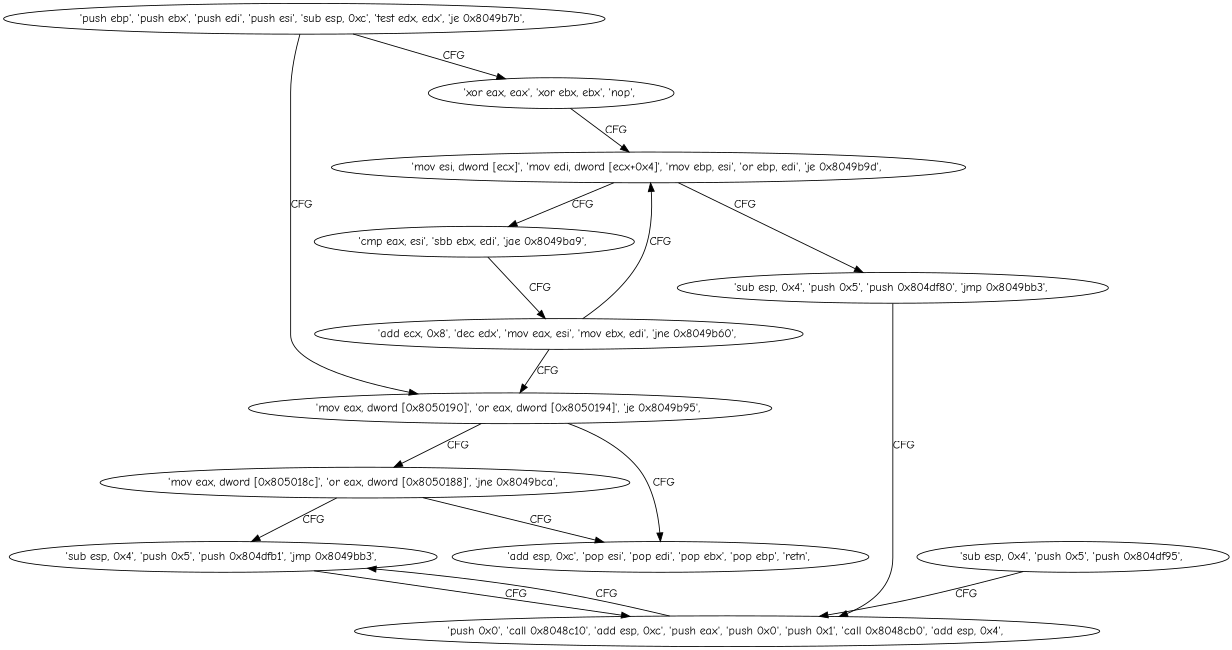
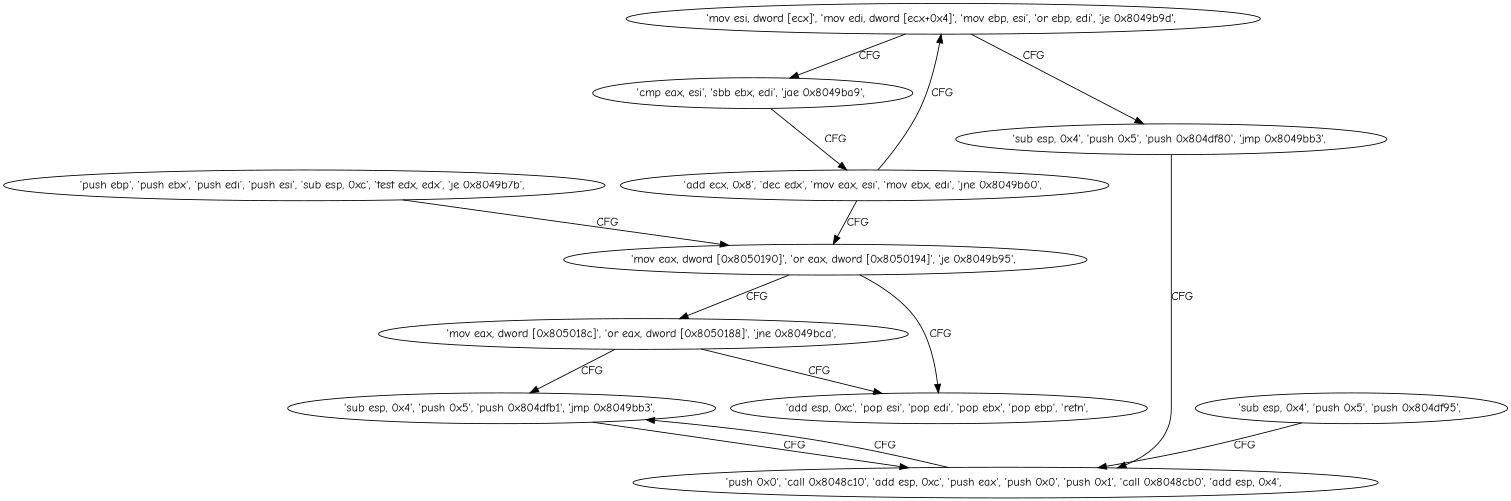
node "'xor eax, eax', 'xor ebx, ebx', 'nop',": removed
